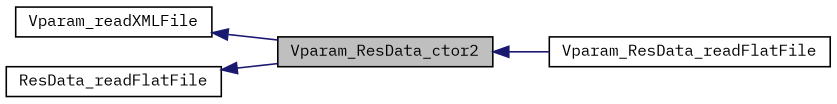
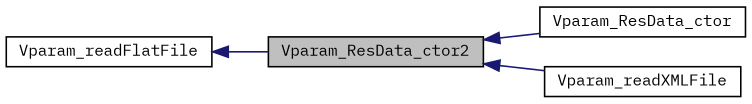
edge "Vparam_ResData_ctor2" -> "Vparam_readXMLFile": reversed
node "Vparam_ResData_readFlatFile": label "Vparam_ResData_readFlatFile" -> "Vparam_ResData_ctor"
node "ResData_readFlatFile": label "ResData_readFlatFile" -> "Vparam_readFlatFile"
